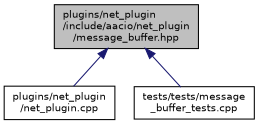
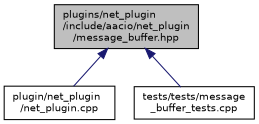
node "plugins/net_plugin /net_plugin.cpp": label "plugins/net_plugin /net_plugin.cpp" -> "plugin/net_plugin /net_plugin.cpp"
